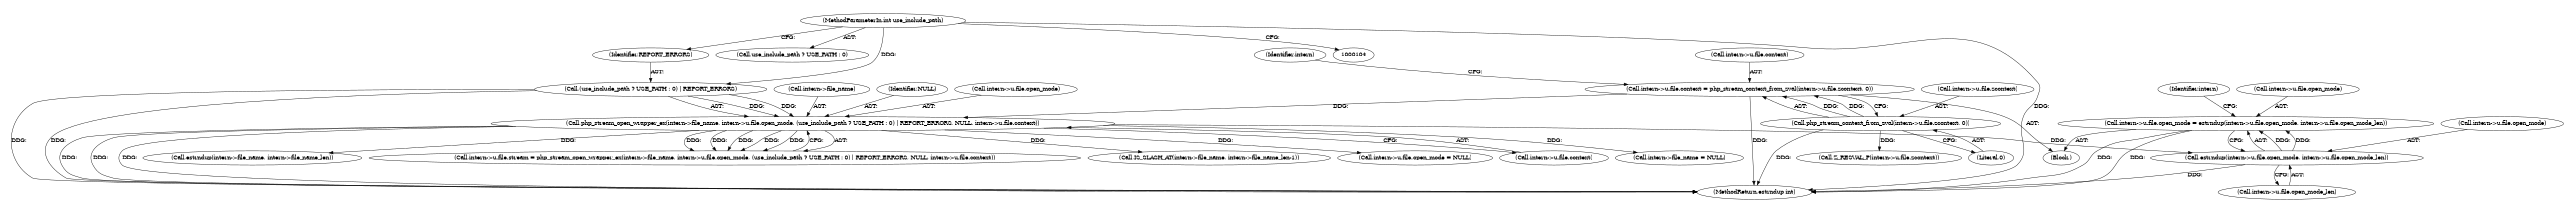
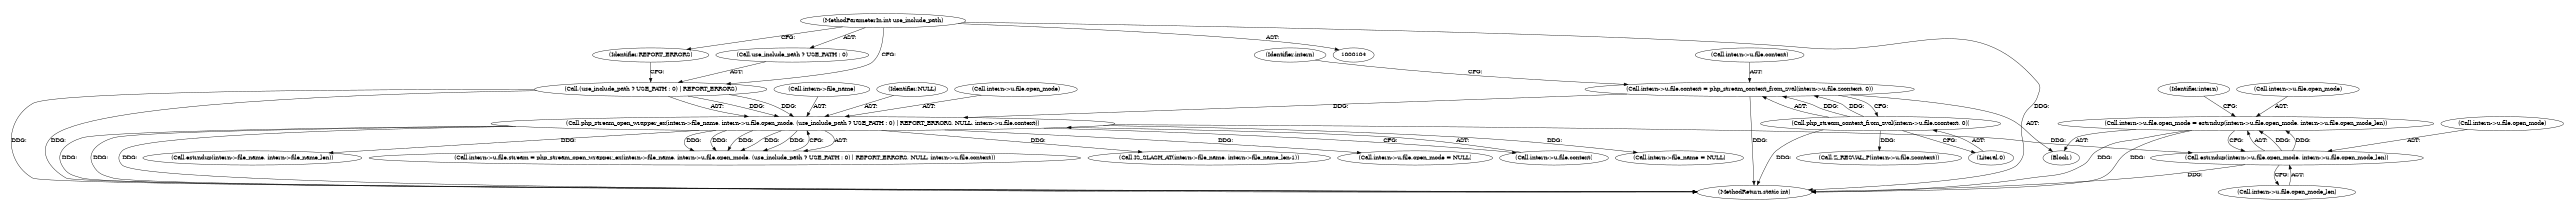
edge "(MethodParameterIn,int use_include_path)" -> "1000104": label "CFG: " -> "AST: "
edge "(MethodParameterIn,int use_include_path)" -> "(Call,(use_include_path ? USE_PATH : 0) | REPORT_ERRORS)": label "DDG: " -> "CFG: "
edge "(Identifier,REPORT_ERRORS)" -> "(Call,(use_include_path ? USE_PATH : 0) | REPORT_ERRORS)": label "AST: " -> "CFG: "
edge "(Call,use_include_path ? USE_PATH : 0)" -> "(Call,(use_include_path ? USE_PATH : 0) | REPORT_ERRORS)": added, label "AST:"
node "(Call,intern->u.file.zcontext)": removed
node "(MethodReturn,estrndup int)": label "(MethodReturn,estrndup int)" -> "(MethodReturn,static int)"
